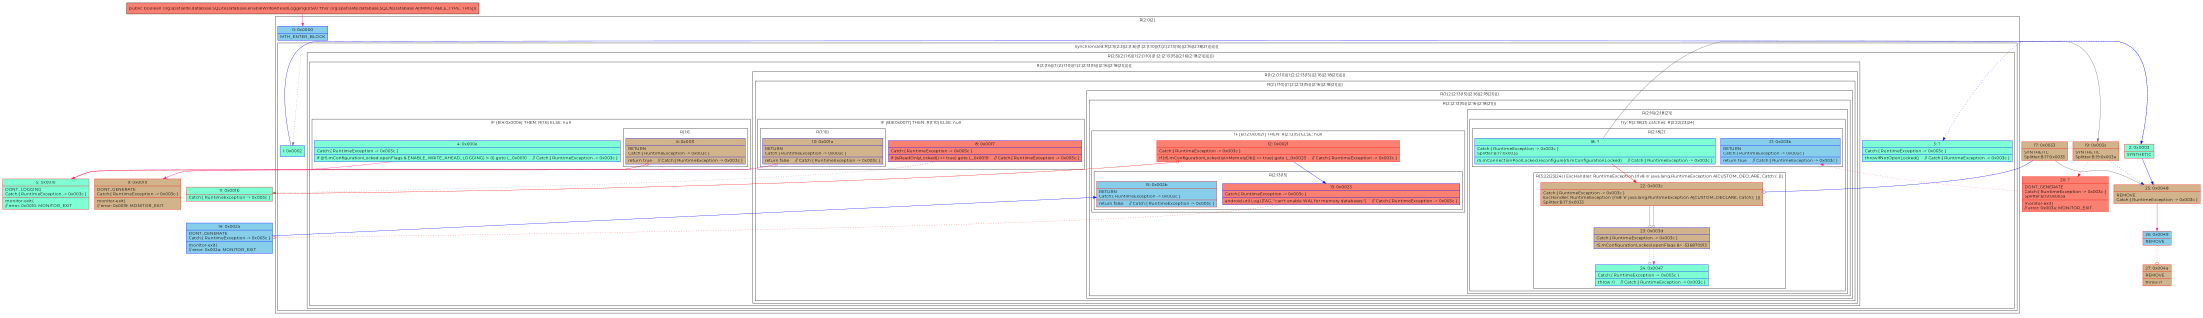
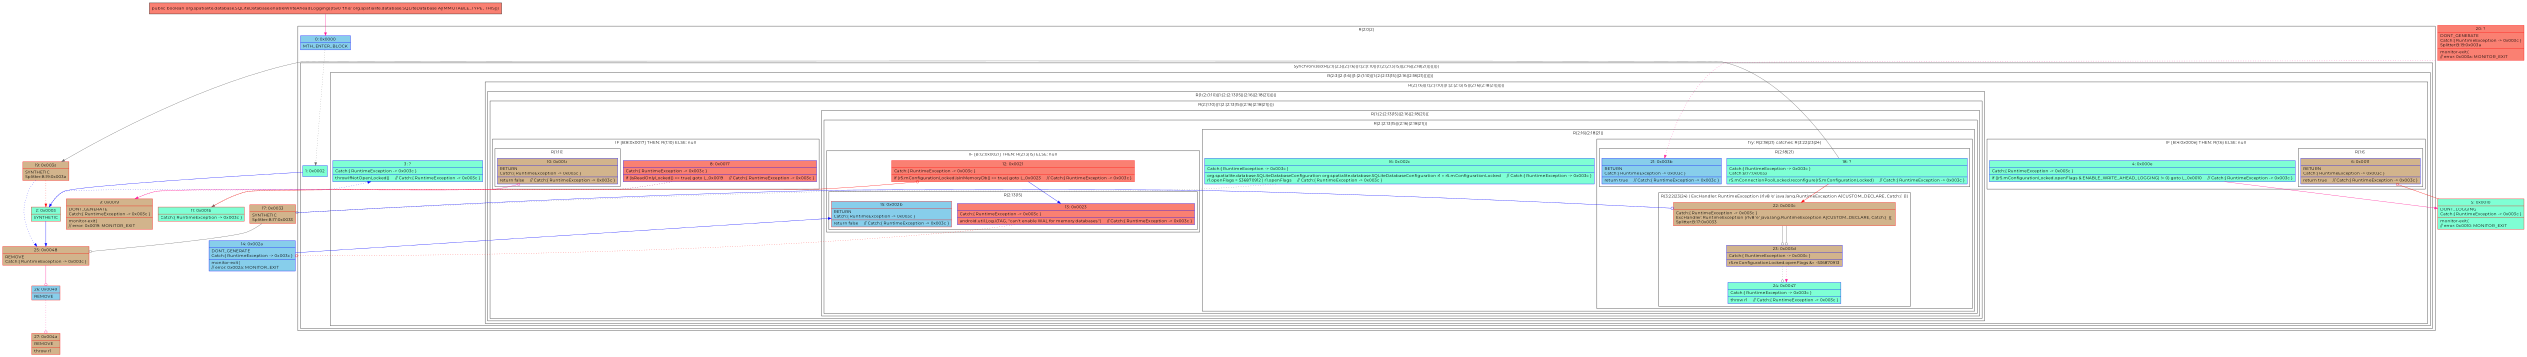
node "18: ?": text "Splitter:B:17:0x0033" -> "Catch:B:17:0x0033"
edge "19: 0x003a" -> "20: ?": now "19: 0x003a" -> "2: 0x0003"
node "16: 0x002c": added
edge "25: 0x0048" -> "26: 0x0049": arrowhead normal -> odot
edge "26: 0x0049" -> "27: 0x004a": color red -> deeppink
